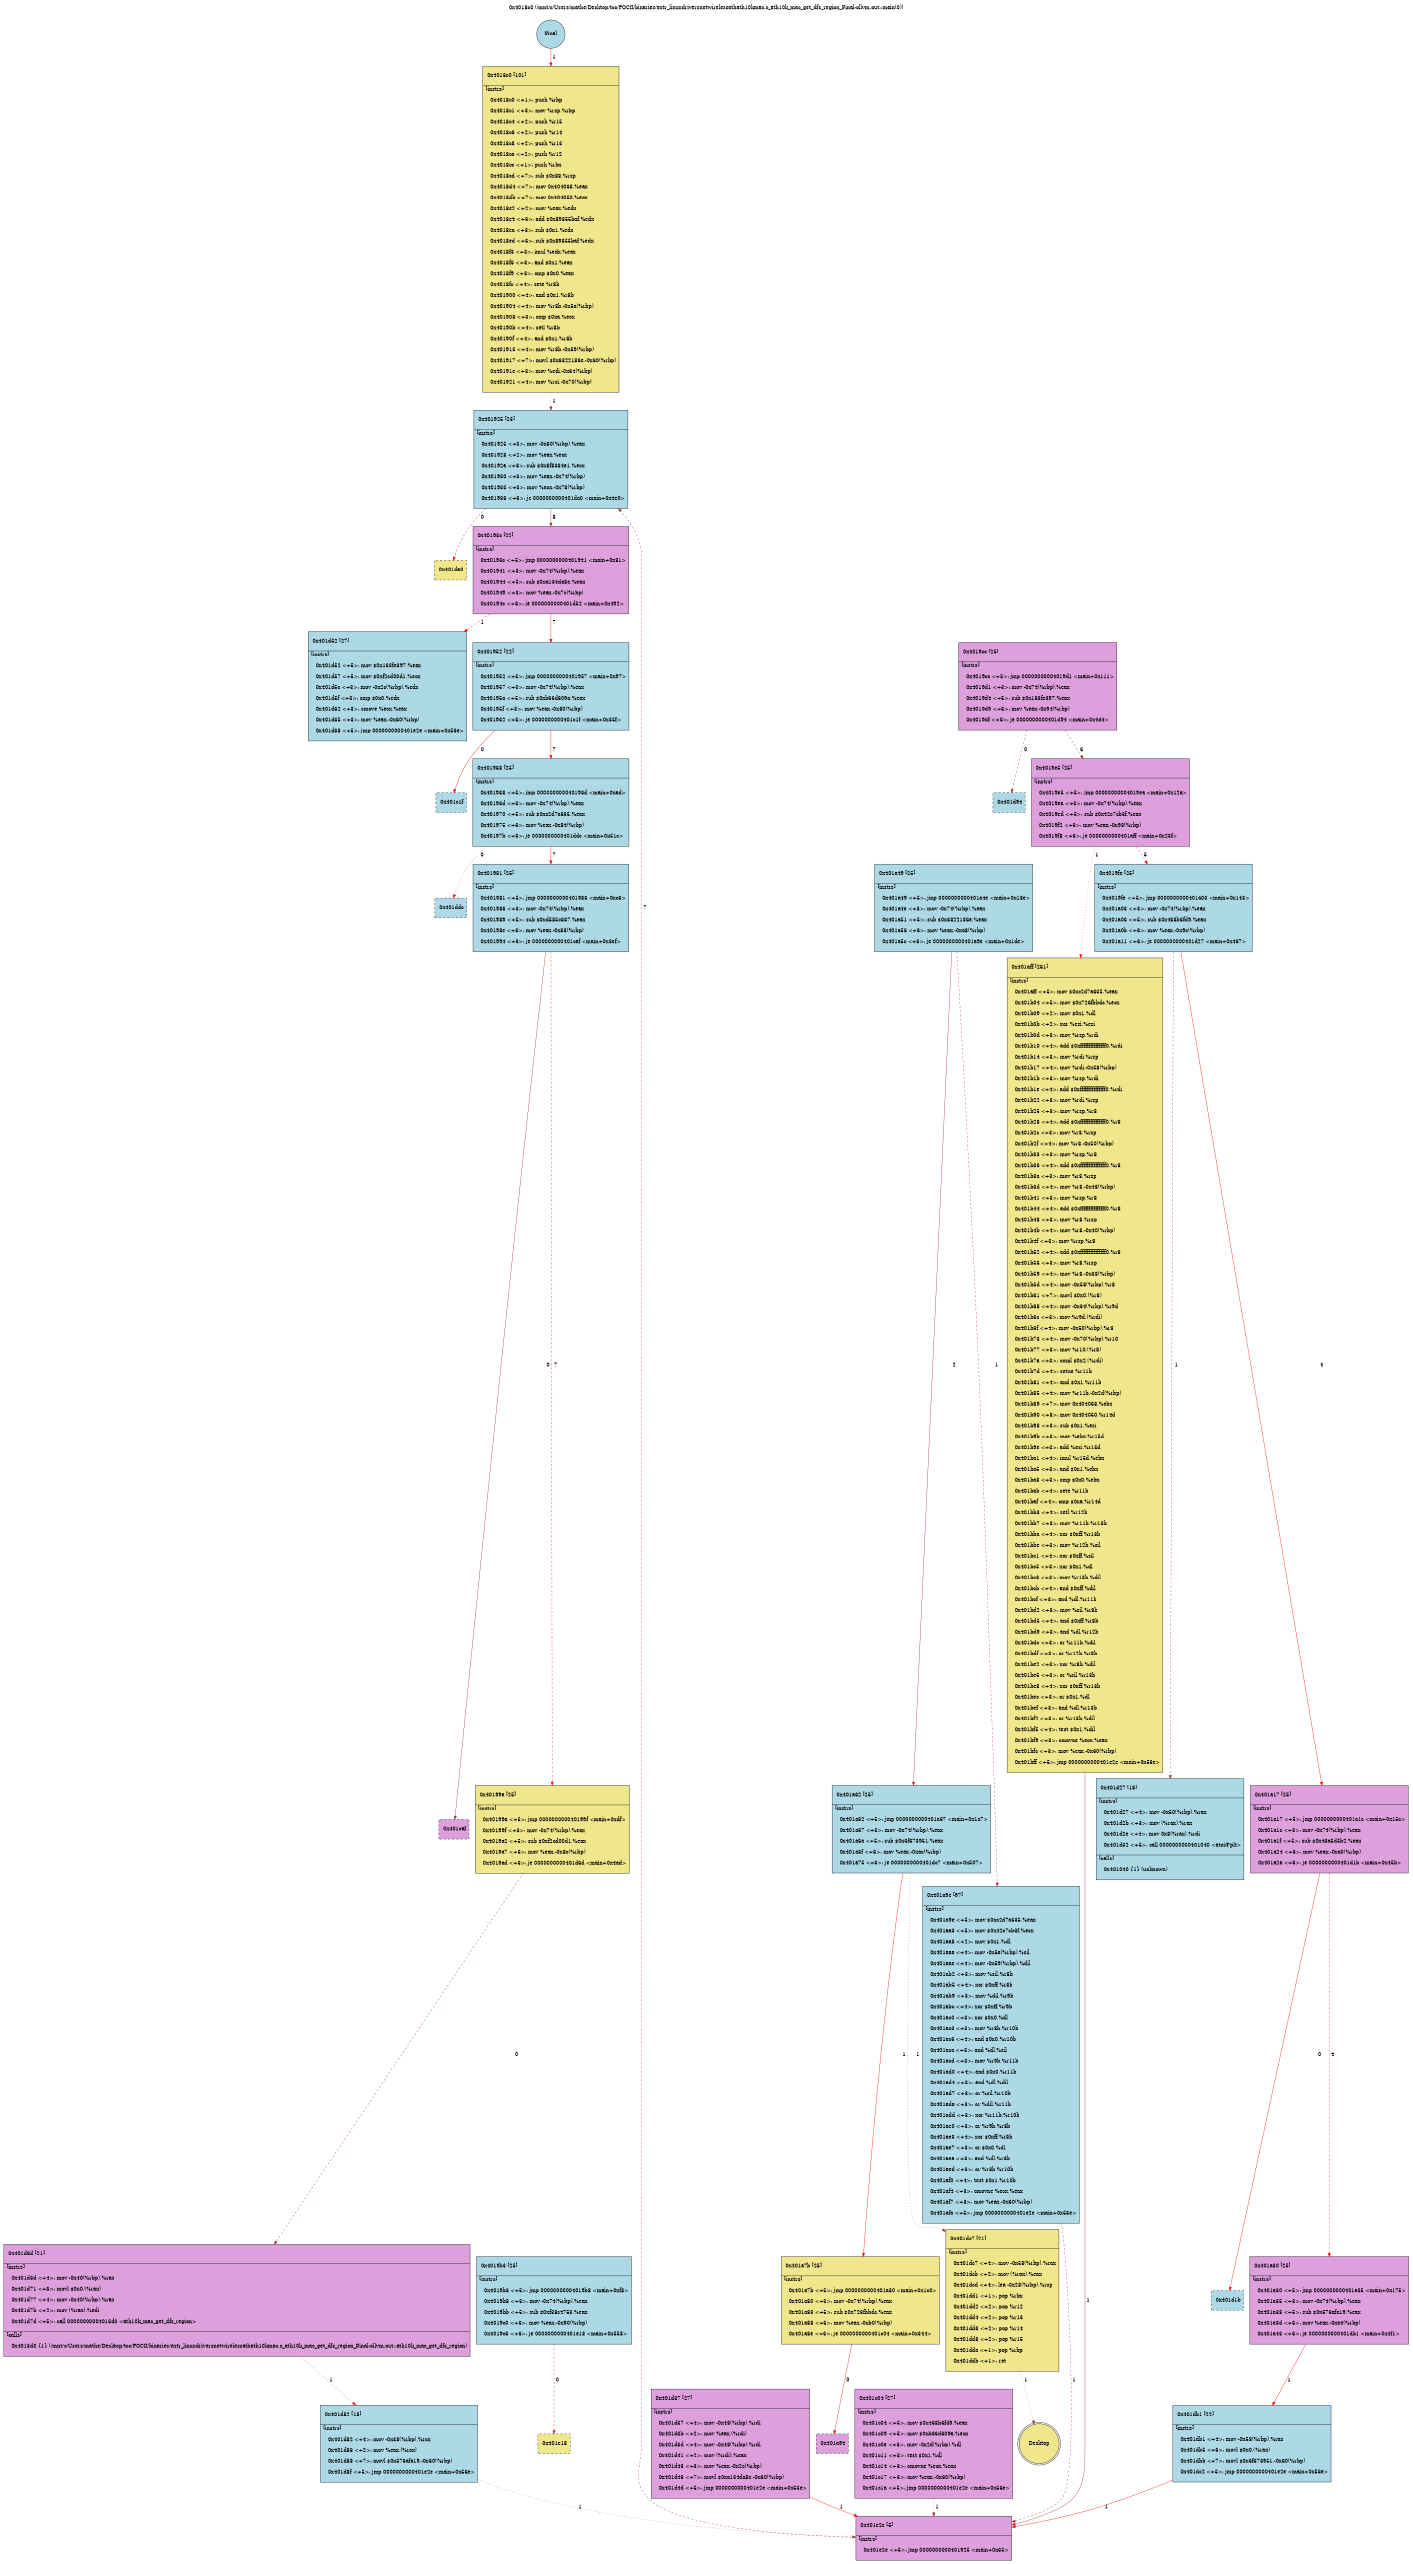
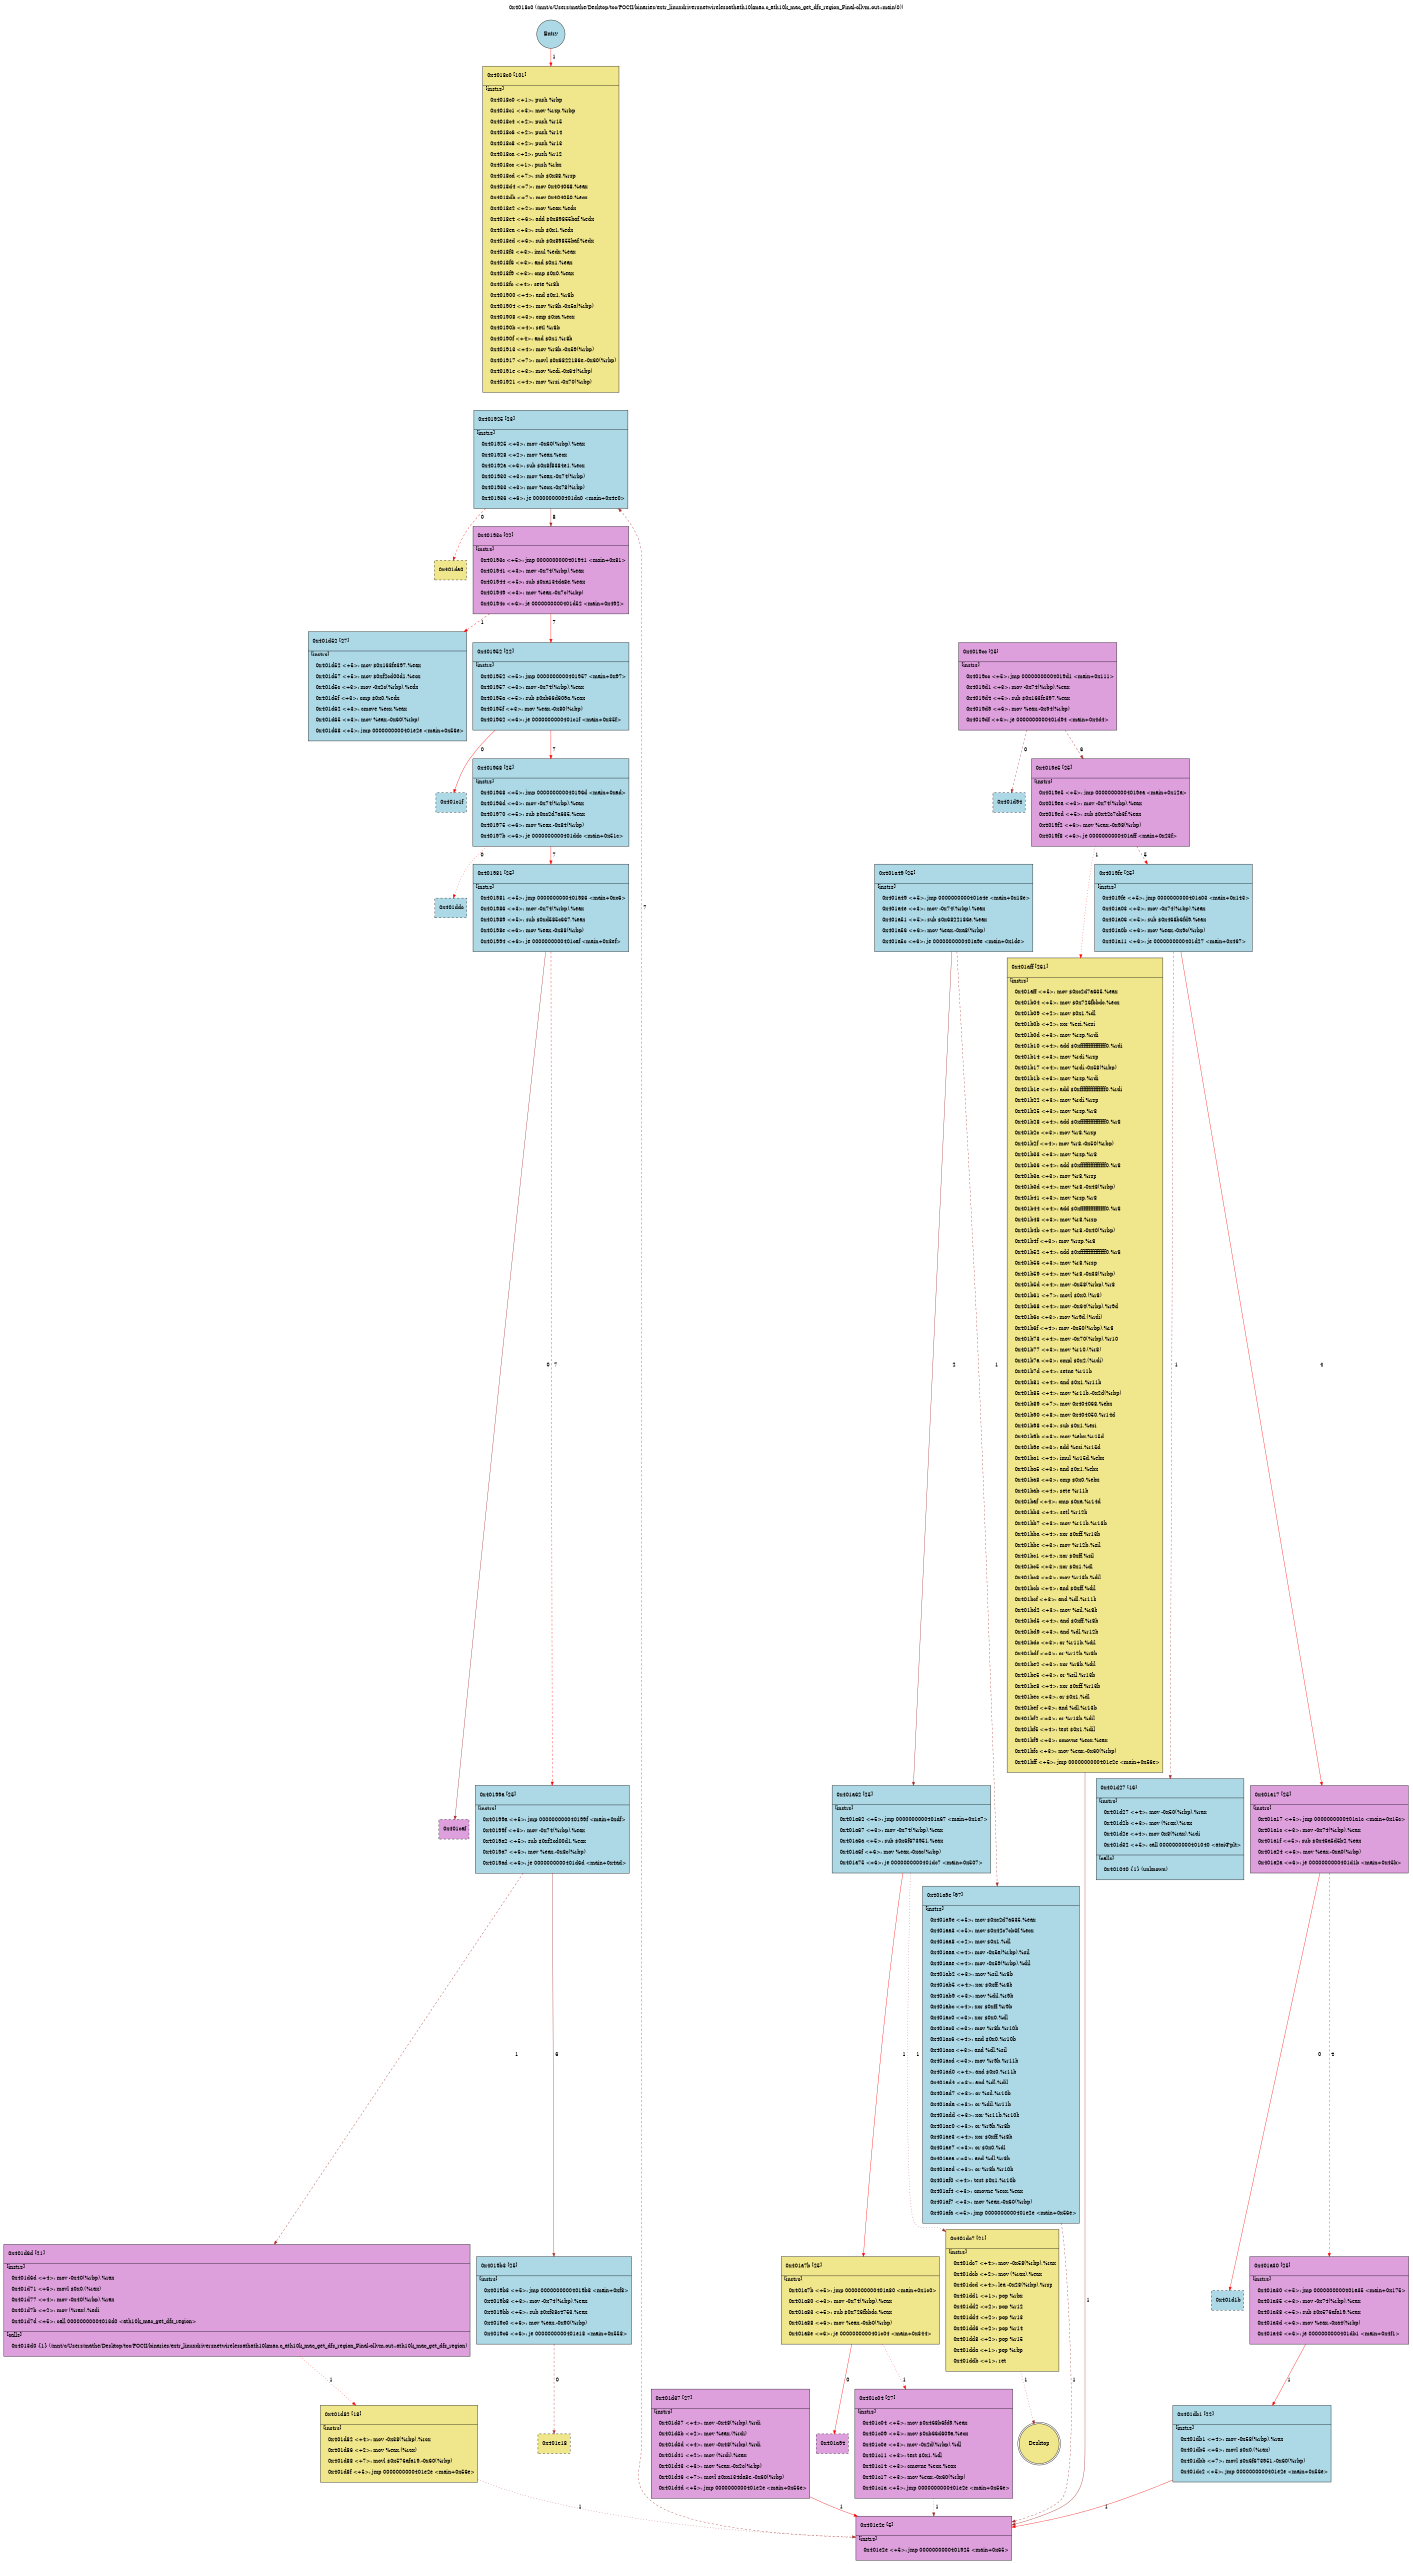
node "Final": label "Final" -> "Entry"
edge "0x4018c0 [101]" -> "0x401925 [23]": removed, label "1"
node "0x40199a [25]": fillcolor khaki -> lightblue
edge "0x40199a [25]" -> "0x401d6d [21]": label " 0" -> " 1"
edge "0x40199a [25]" -> "0x4019b3 [25]": added, label "6"
edge "0x401a7b [25]" -> "0x401c04 [27]": added, label "1"
node "0x401d82 [18]": fillcolor lightblue -> khaki
